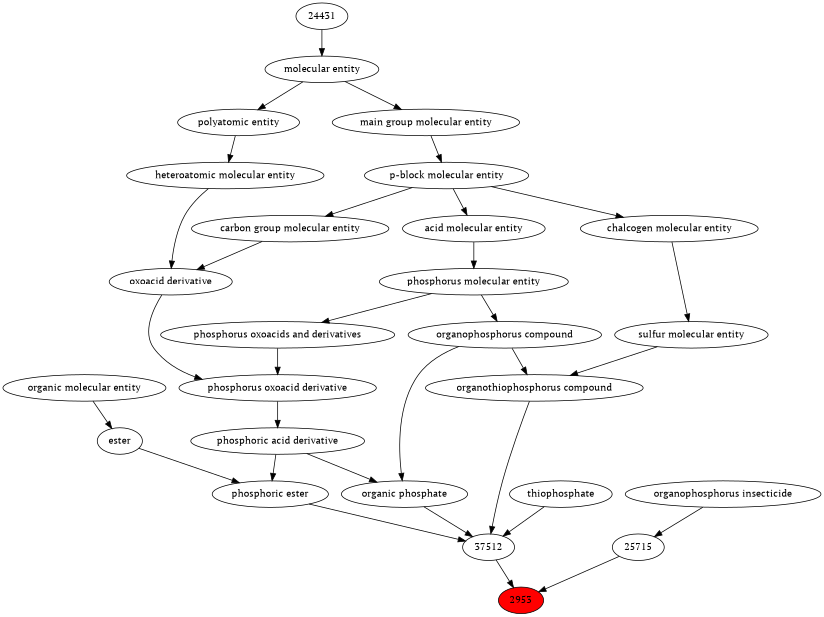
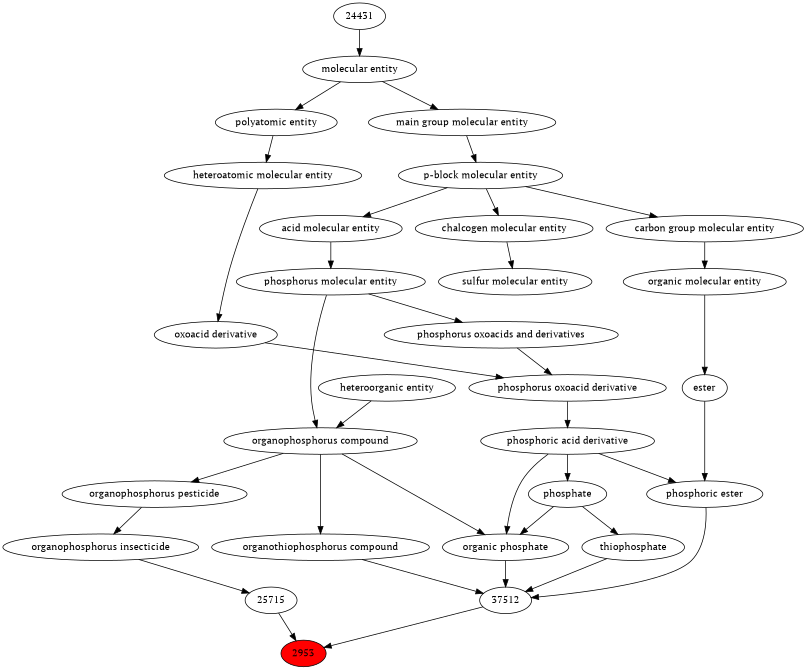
edge "carbon group molecular entity" -> "oxoacid derivative": now "carbon group molecular entity" -> "organic molecular entity"
edge "sulfur molecular entity" -> "organothiophosphorus compound": removed
node "heteroorganic entity": added
node "organophosphorus pesticide": added
node "phosphate": added
